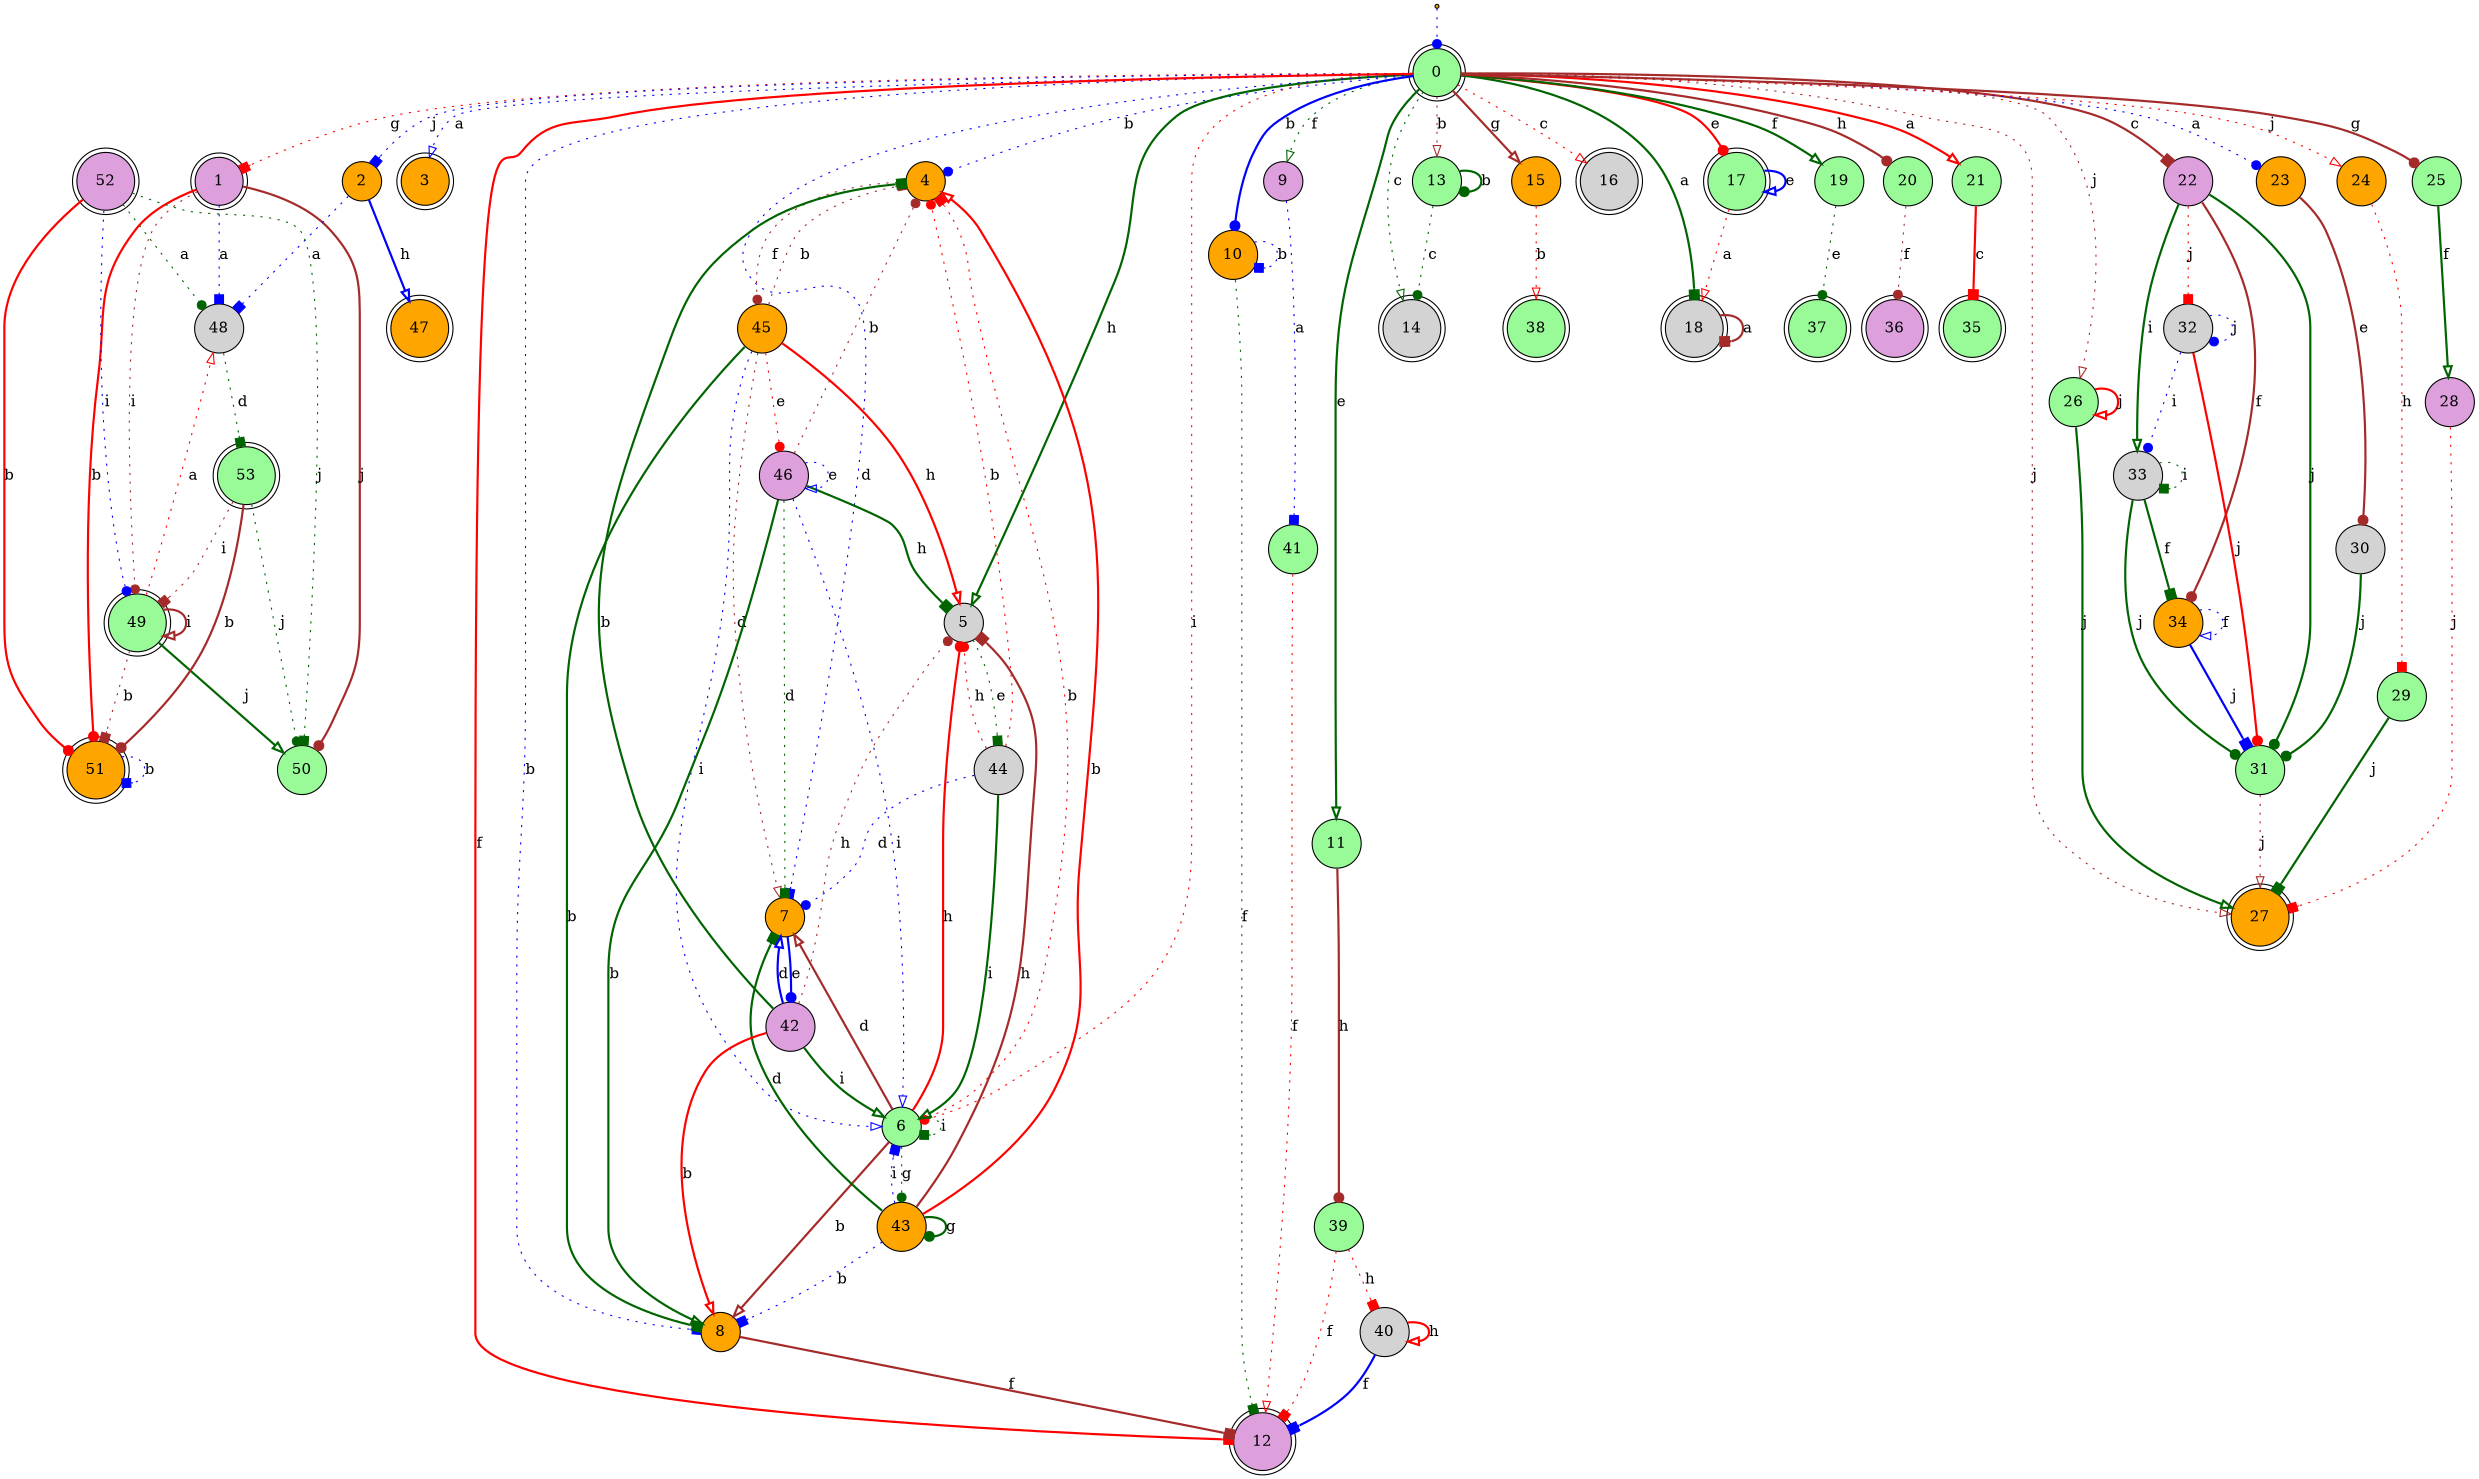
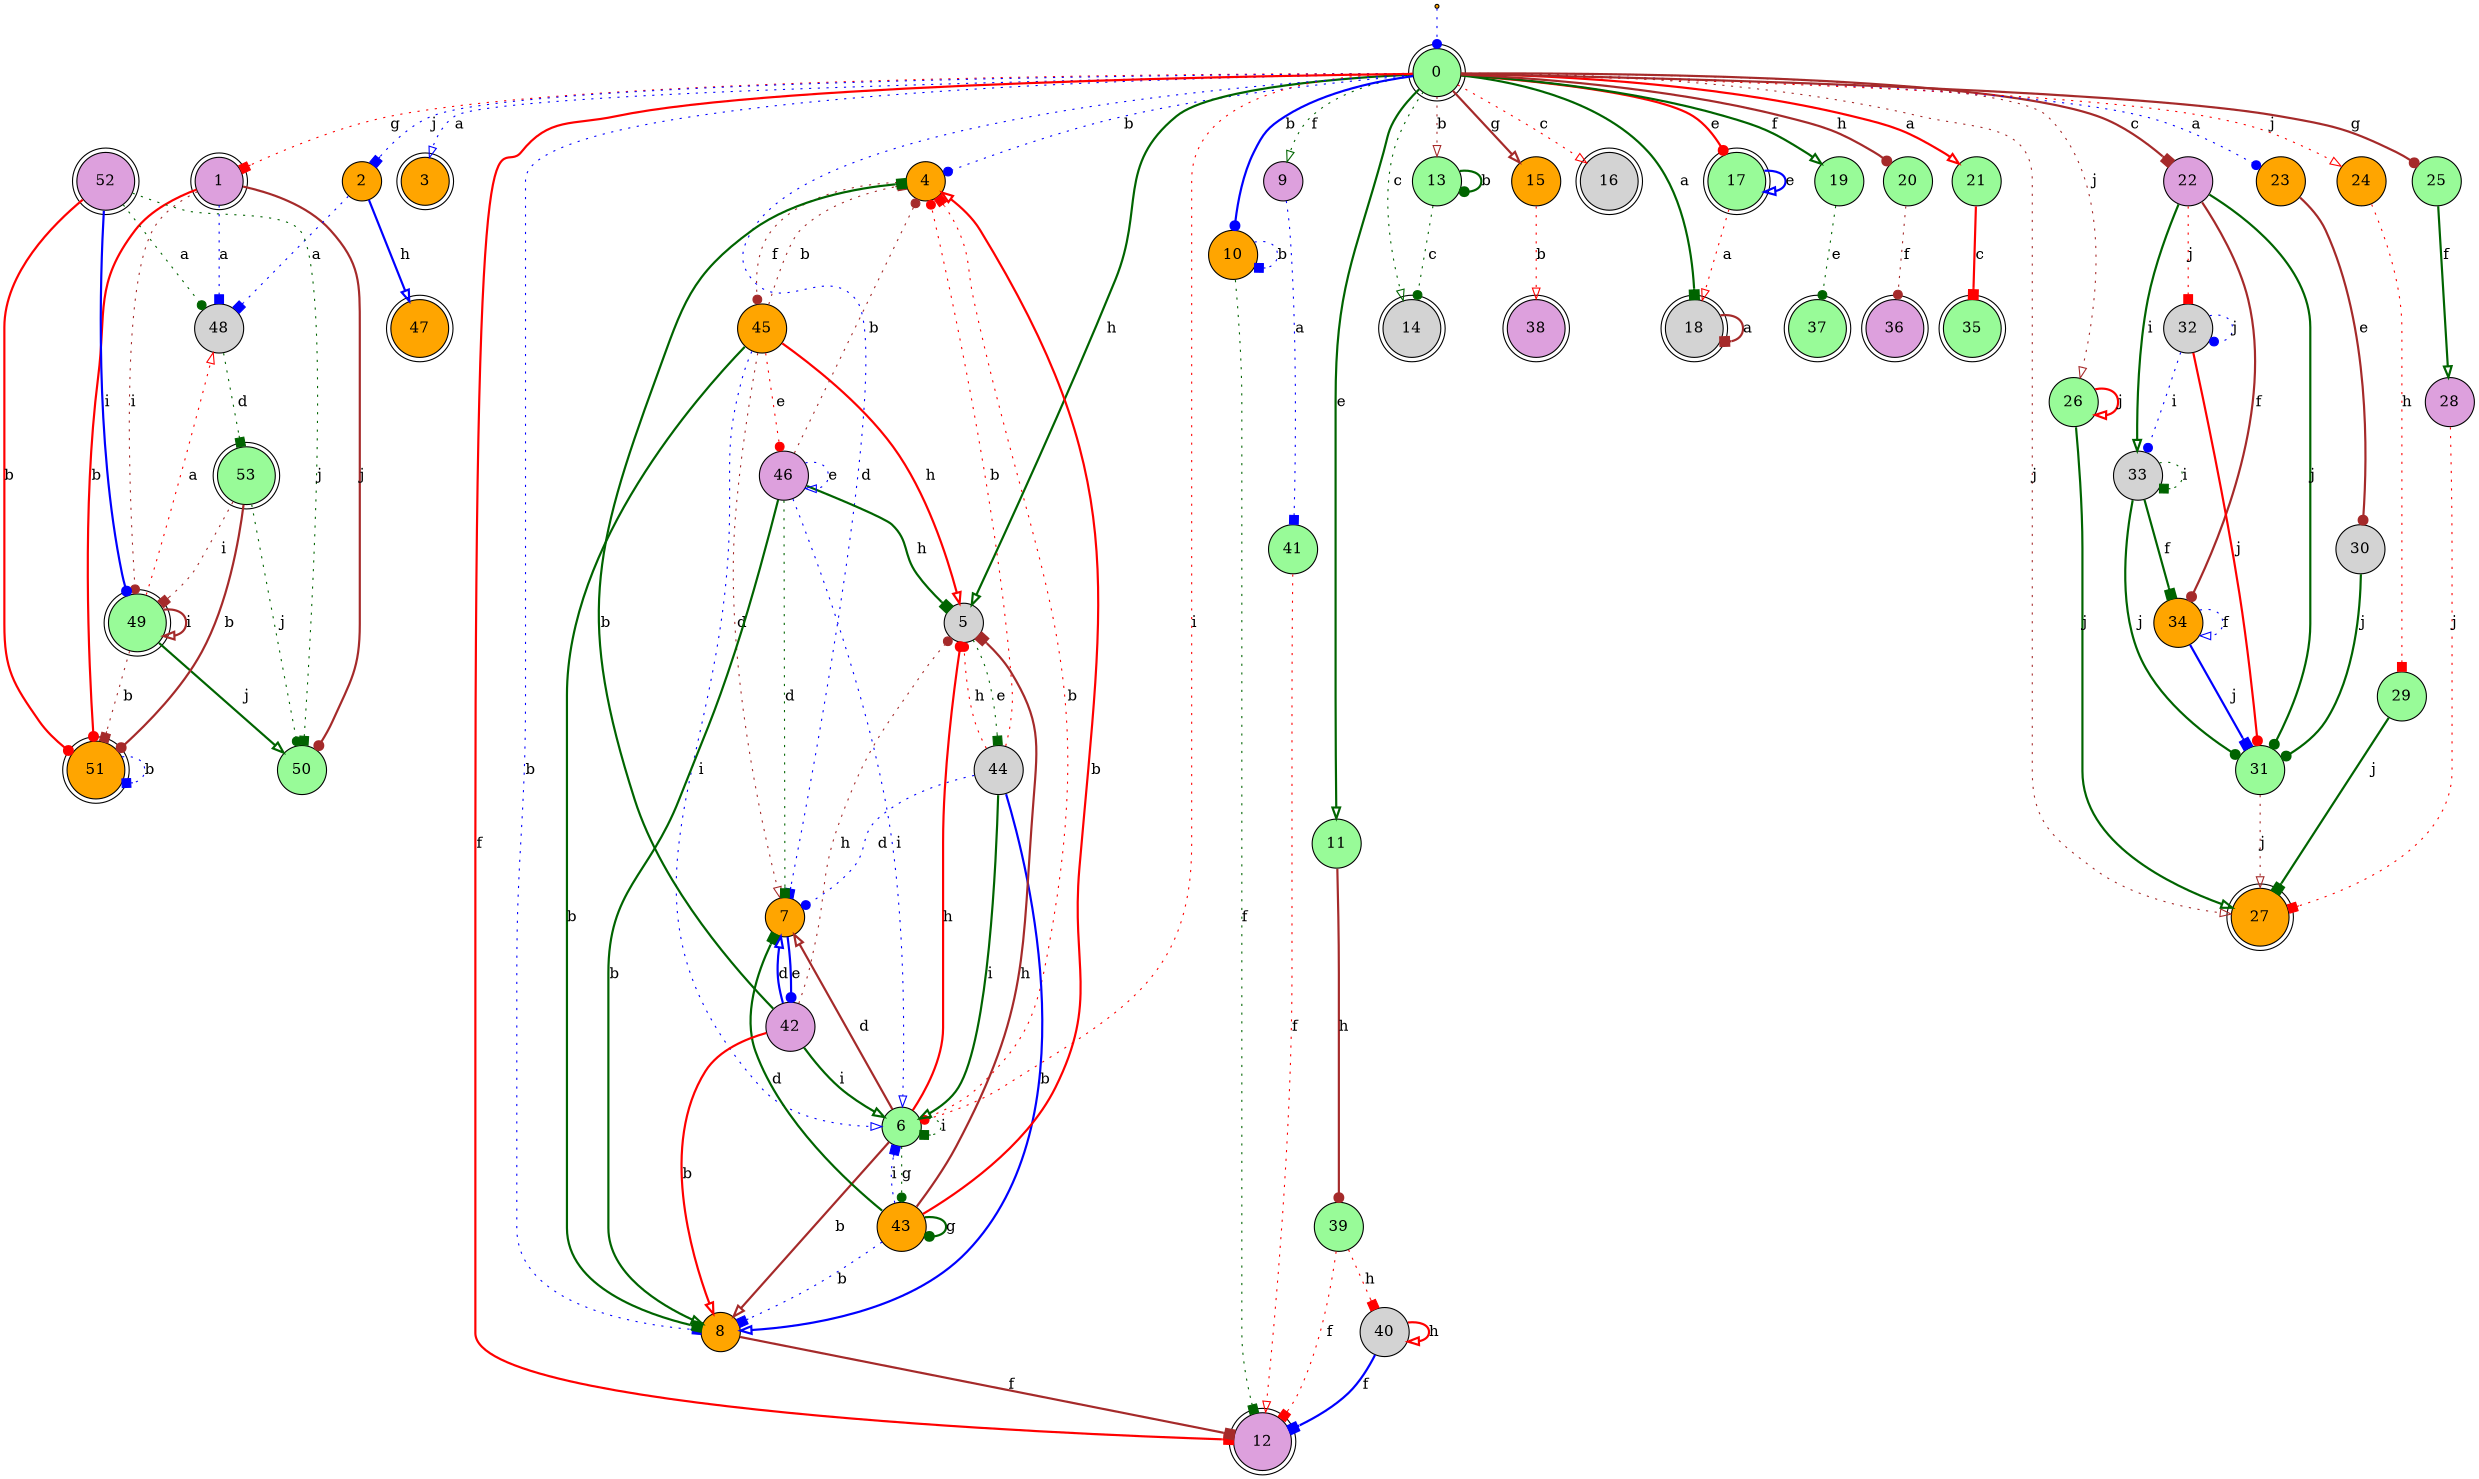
node "38": fillcolor palegreen -> plum
edge "52" -> "49": style dotted -> bold
edge "44" -> "8": added, label "b"
